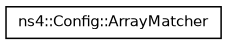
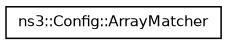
node "ns4::Config::ArrayMatcher": label "ns4::Config::ArrayMatcher" -> "ns3::Config::ArrayMatcher"
